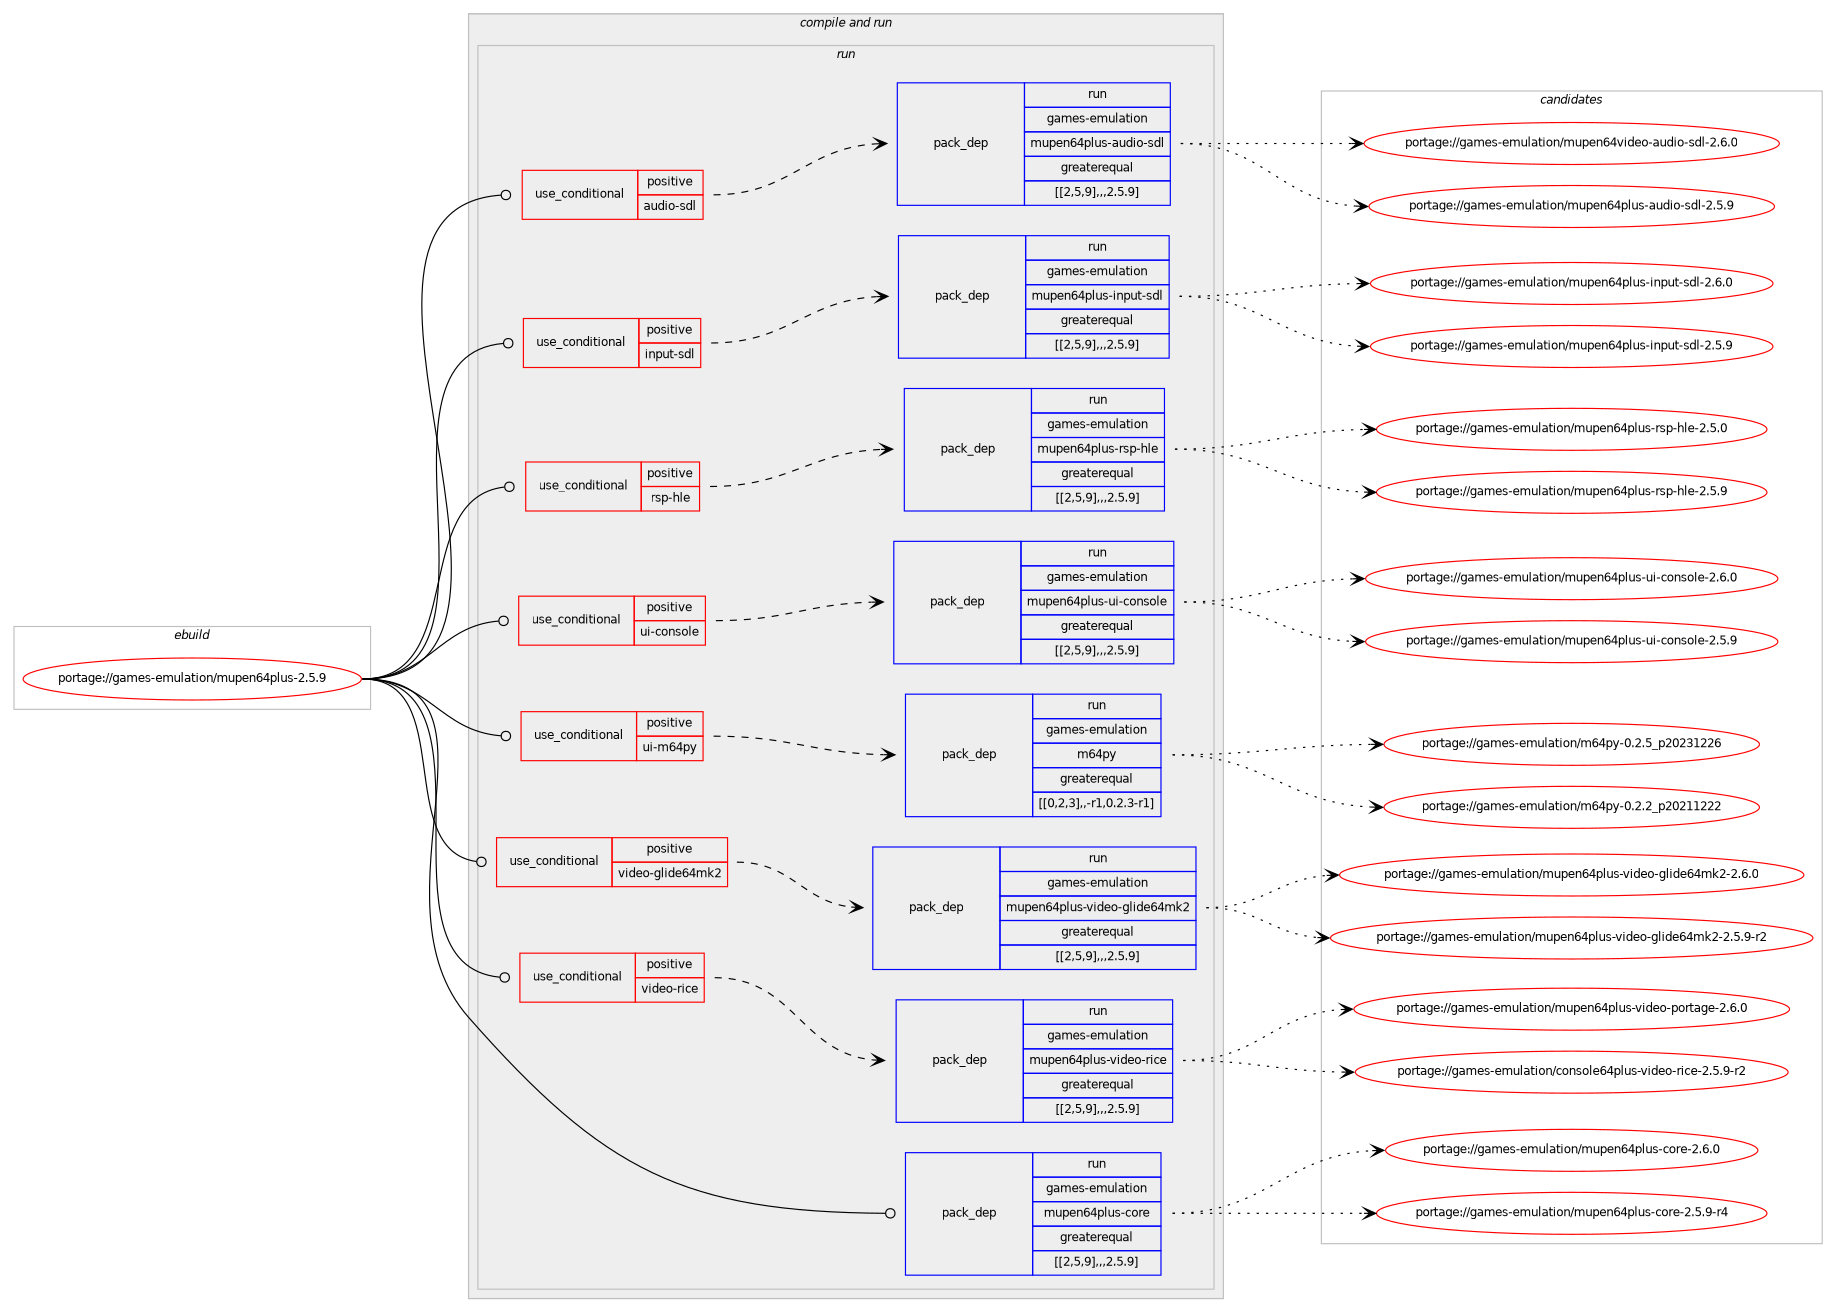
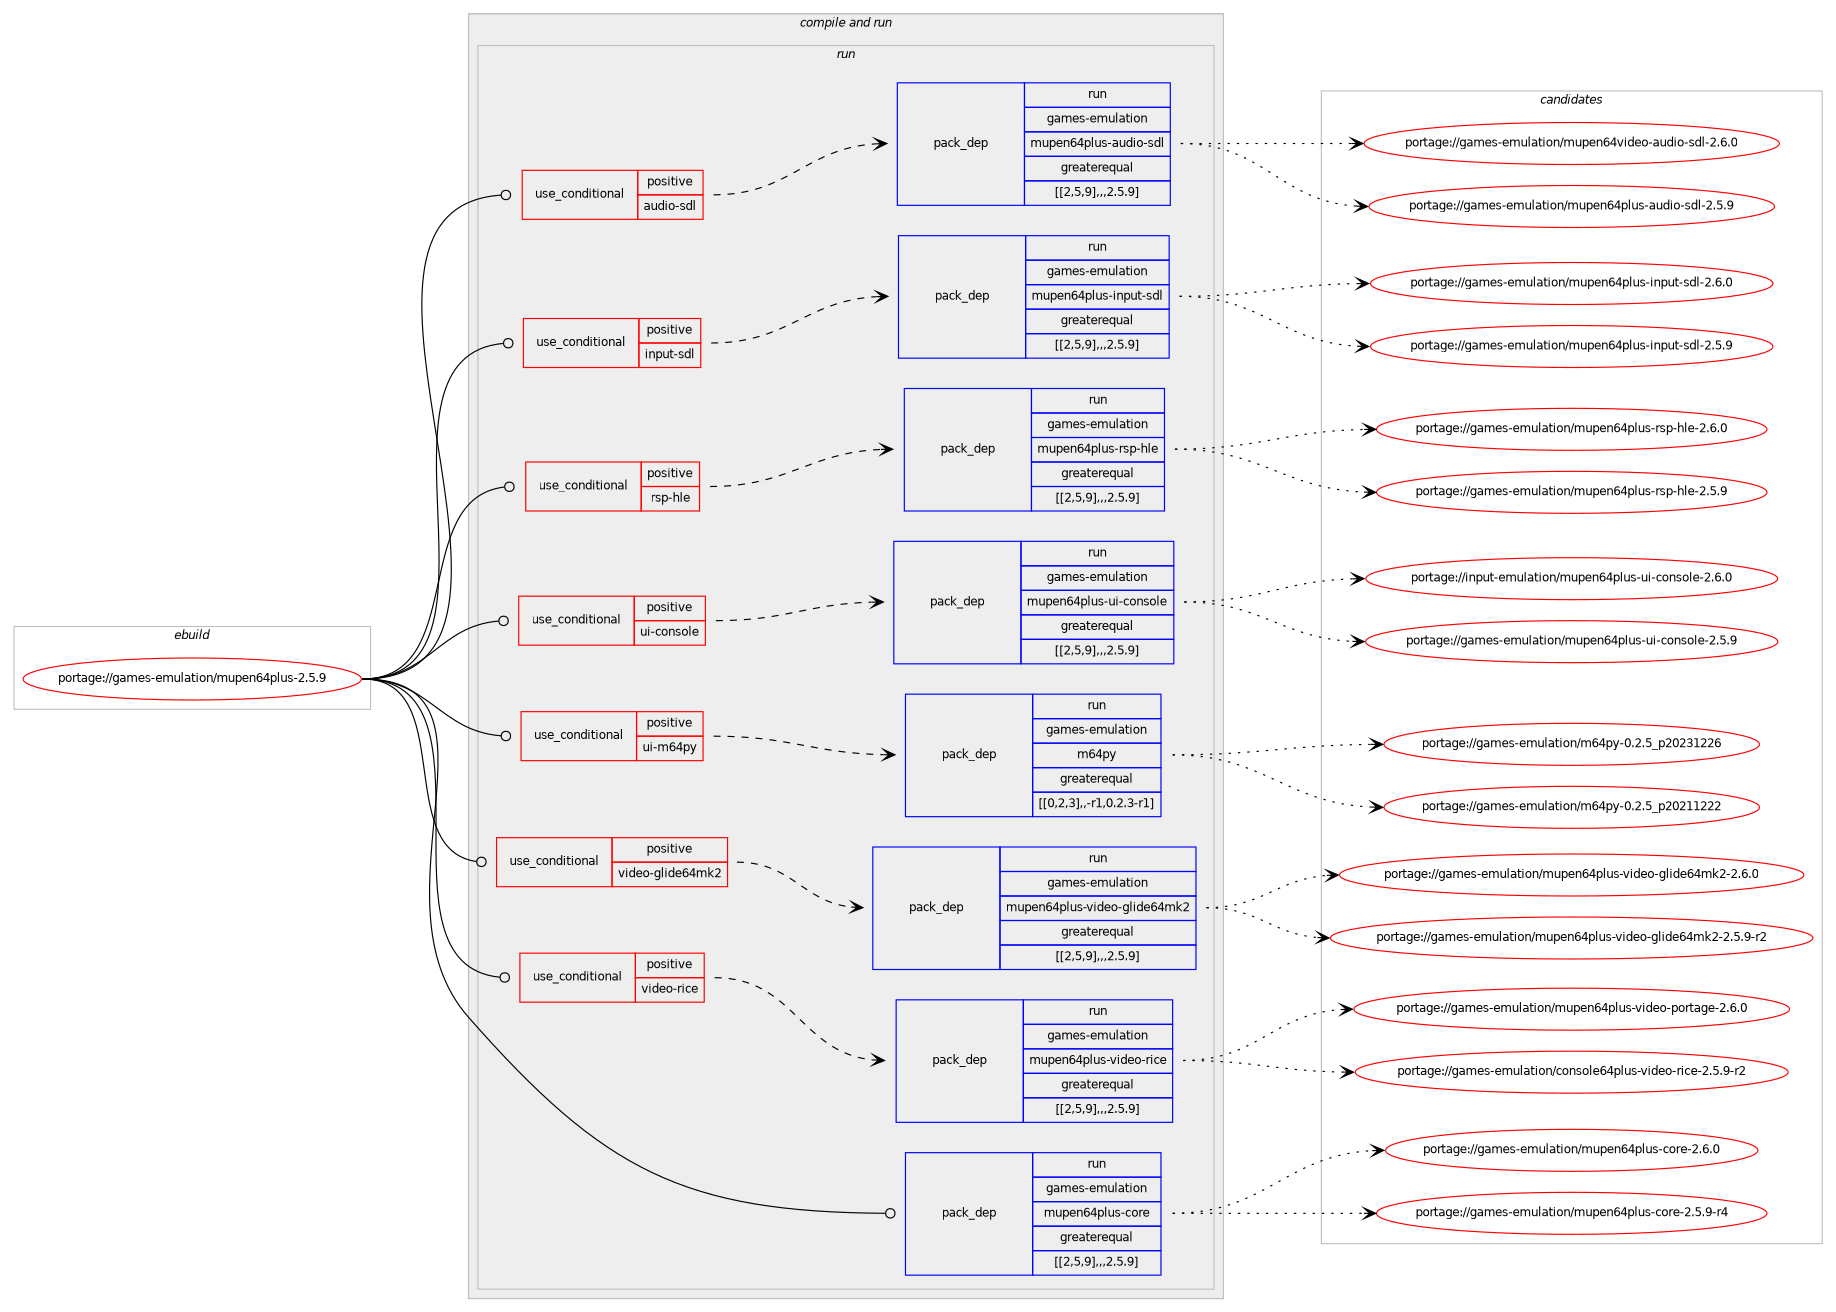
node "portage://games-emulation/mupen64plus-rsp-hle-2.5.0": label "portage://games-emulation/mupen64plus-rsp-hle-2.5.0" -> "portage://games-emulation/mupen64plus-rsp-hle-2.6.0"
node "portage://games-emulation/mupen64plus-ui-console-2.6.0": label "portage://games-emulation/mupen64plus-ui-console-2.6.0" -> "portage://input-emulation/mupen64plus-ui-console-2.6.0"
node "portage://games-emulation/m64py-0.2.2_p20211222": label "portage://games-emulation/m64py-0.2.2_p20211222" -> "portage://games-emulation/m64py-0.2.5_p20211222"
